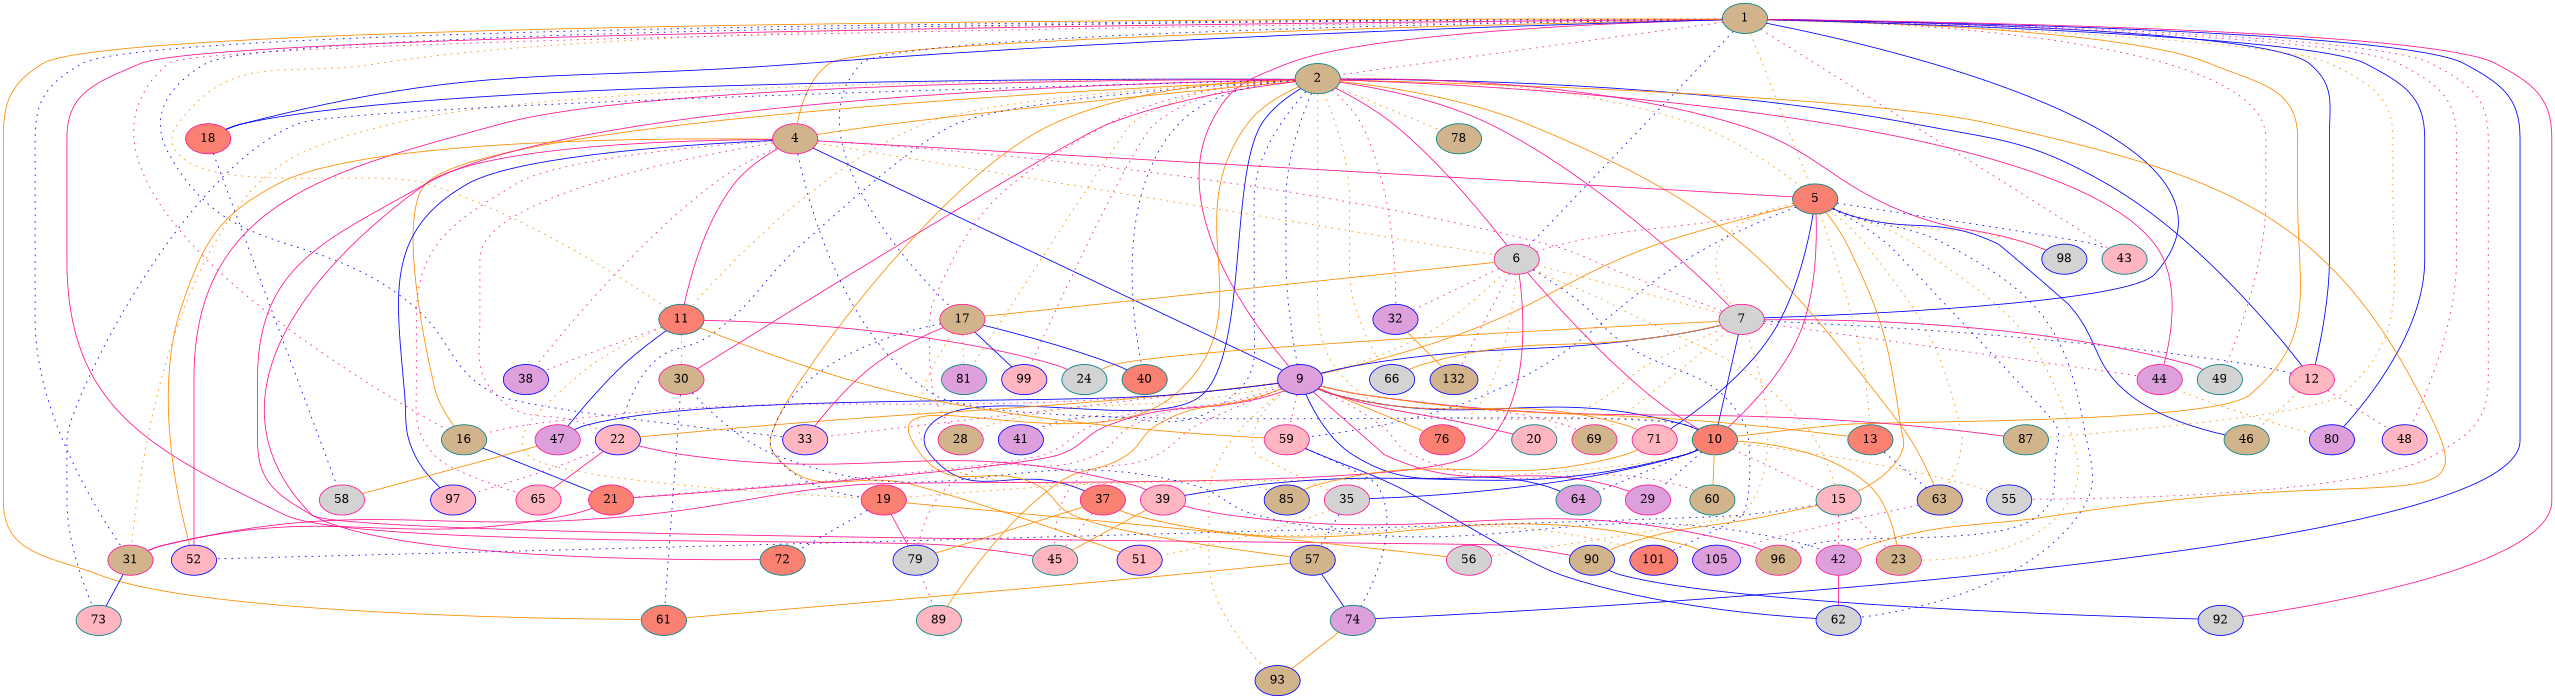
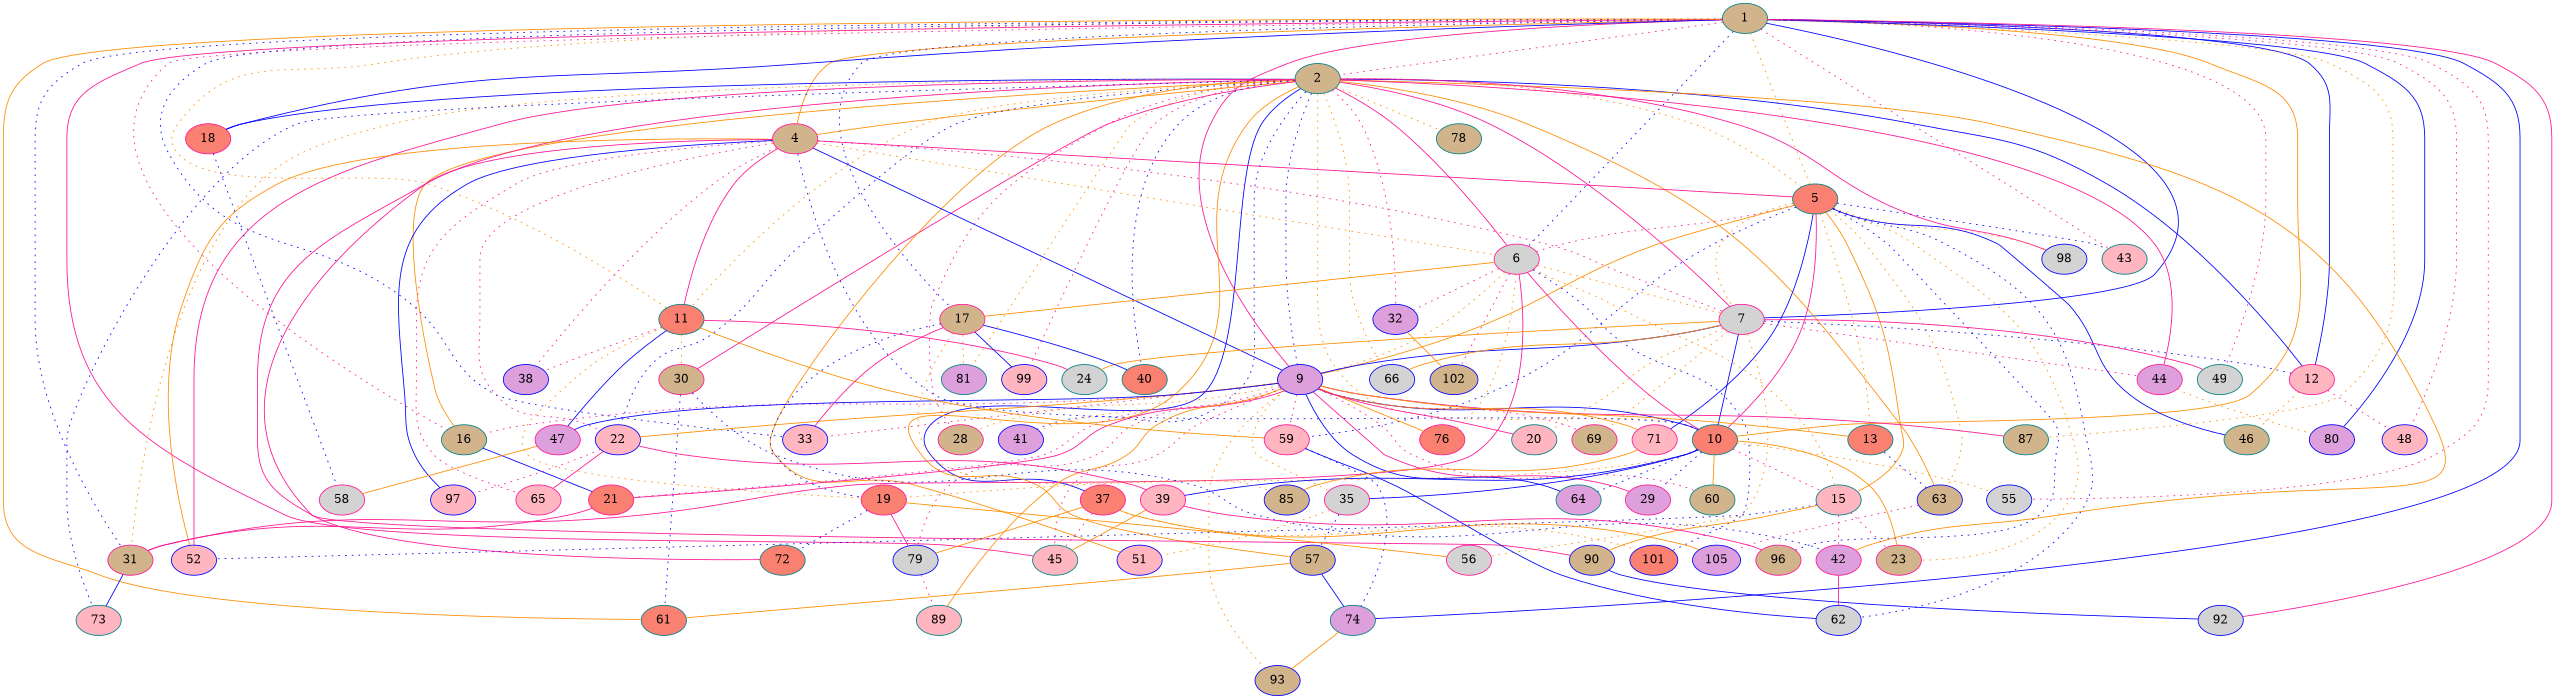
node "132": label "132" -> "102"
